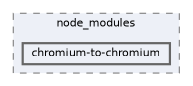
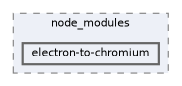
node "chromium-to-chromium": label "chromium-to-chromium" -> "electron-to-chromium"
